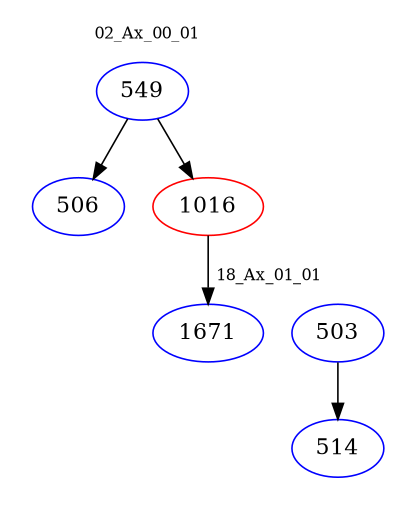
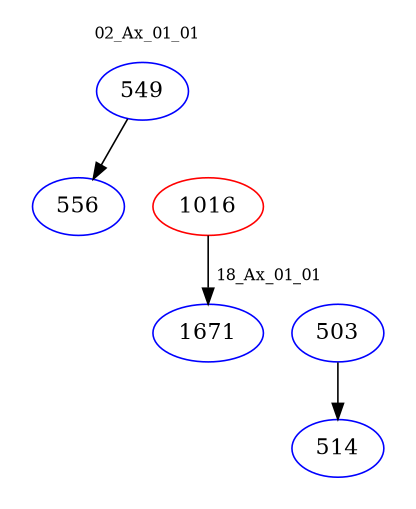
cluster "02_Ax_00_01": label "02_Ax_00_01" -> "02_Ax_01_01"
edge "549" -> "1016": removed
node "506": label "506" -> "556"
